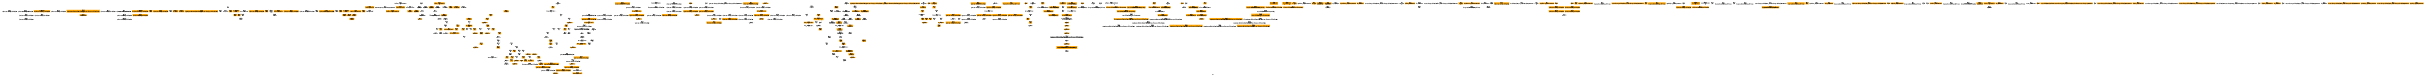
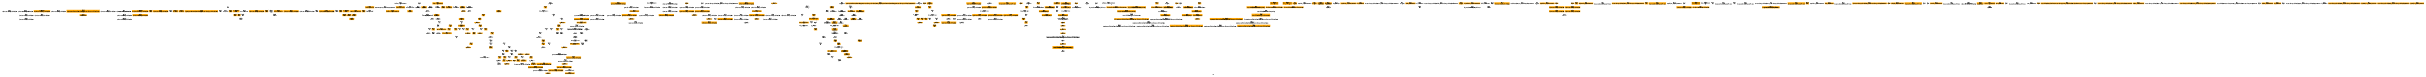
node "NodeID: 16": fillcolor white -> orange
node "NodeID: 165": removed
